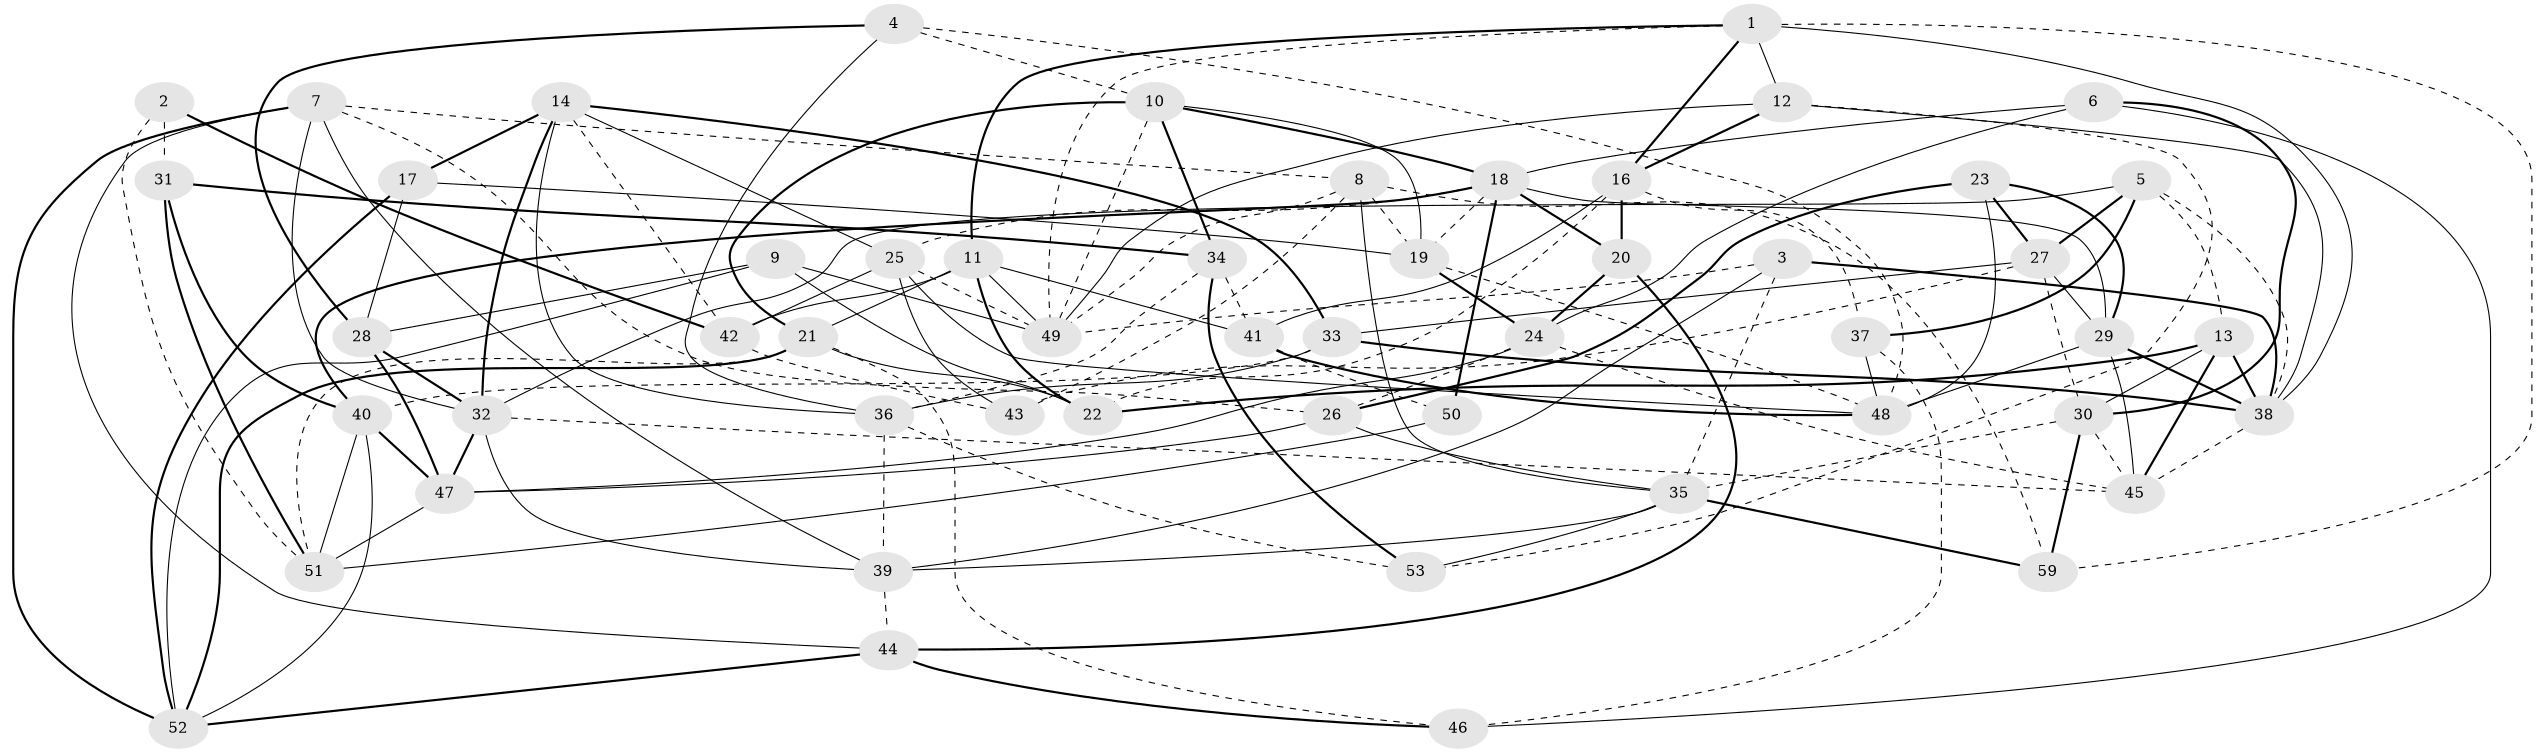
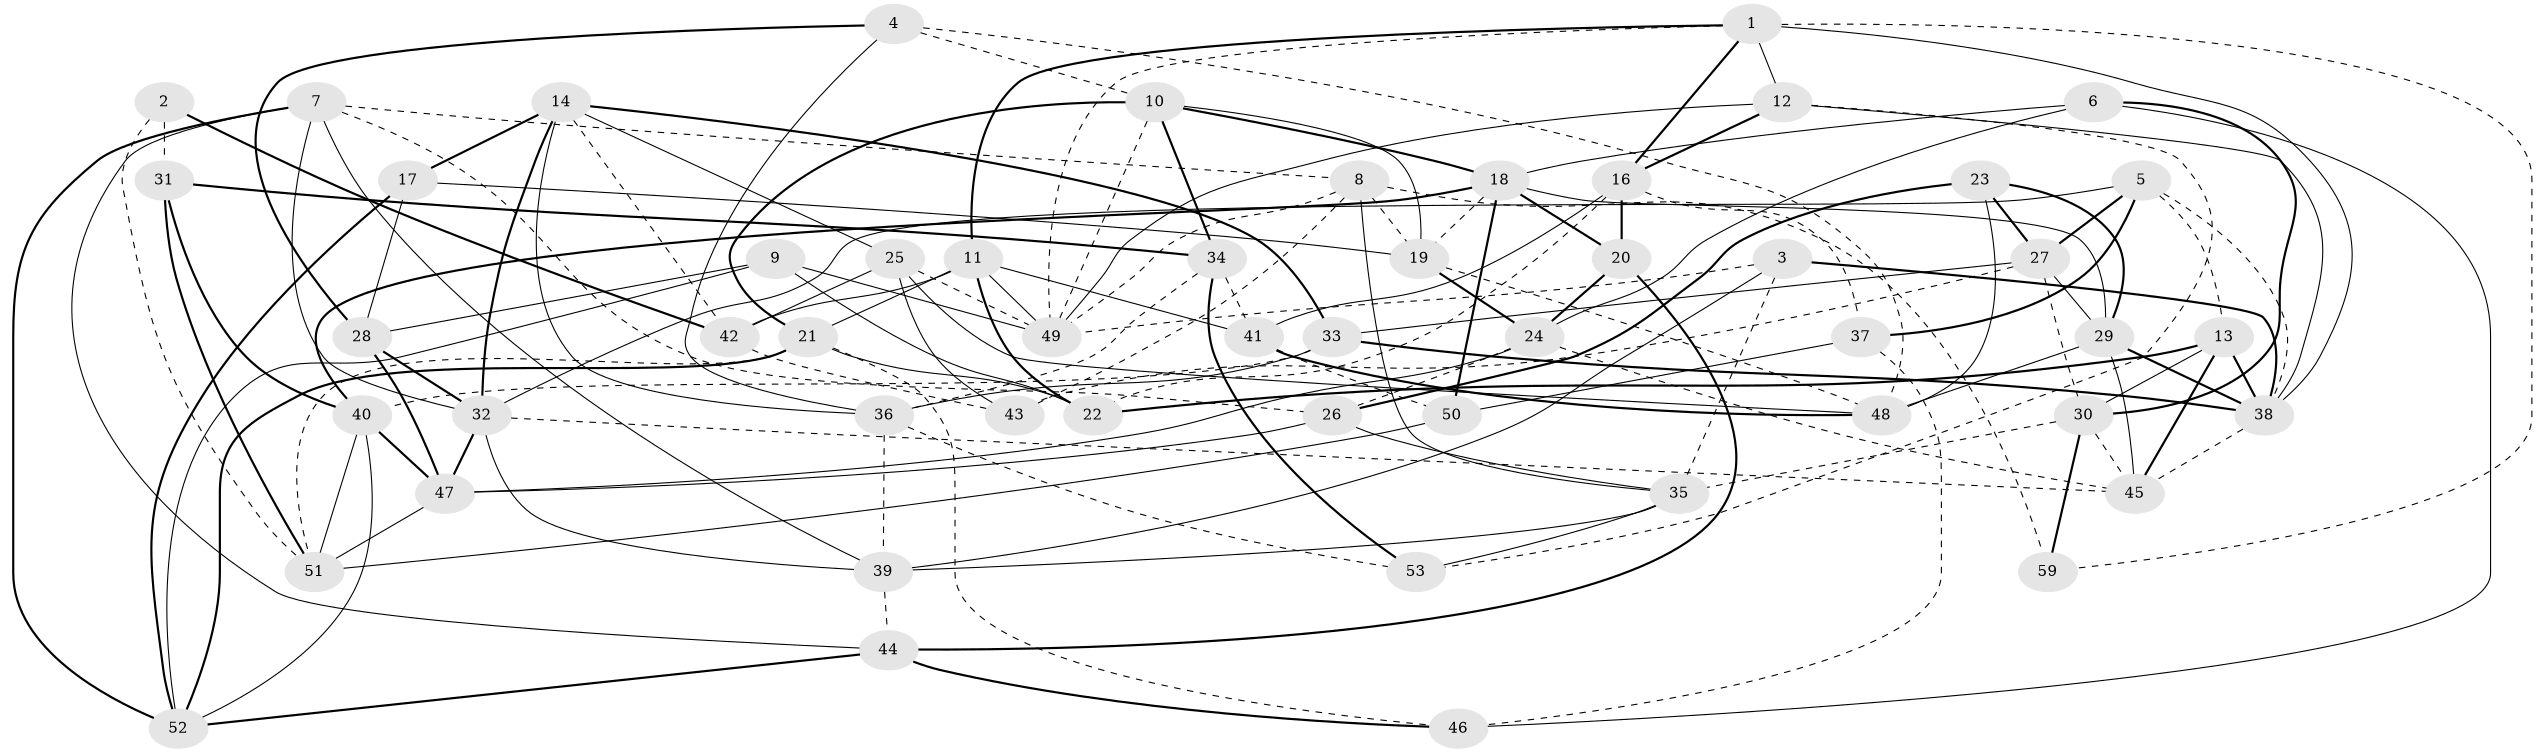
edge "18" -- "25": removed
edge "37" -- "48": now "37" -- "50"
edge "35" -- "59": removed
